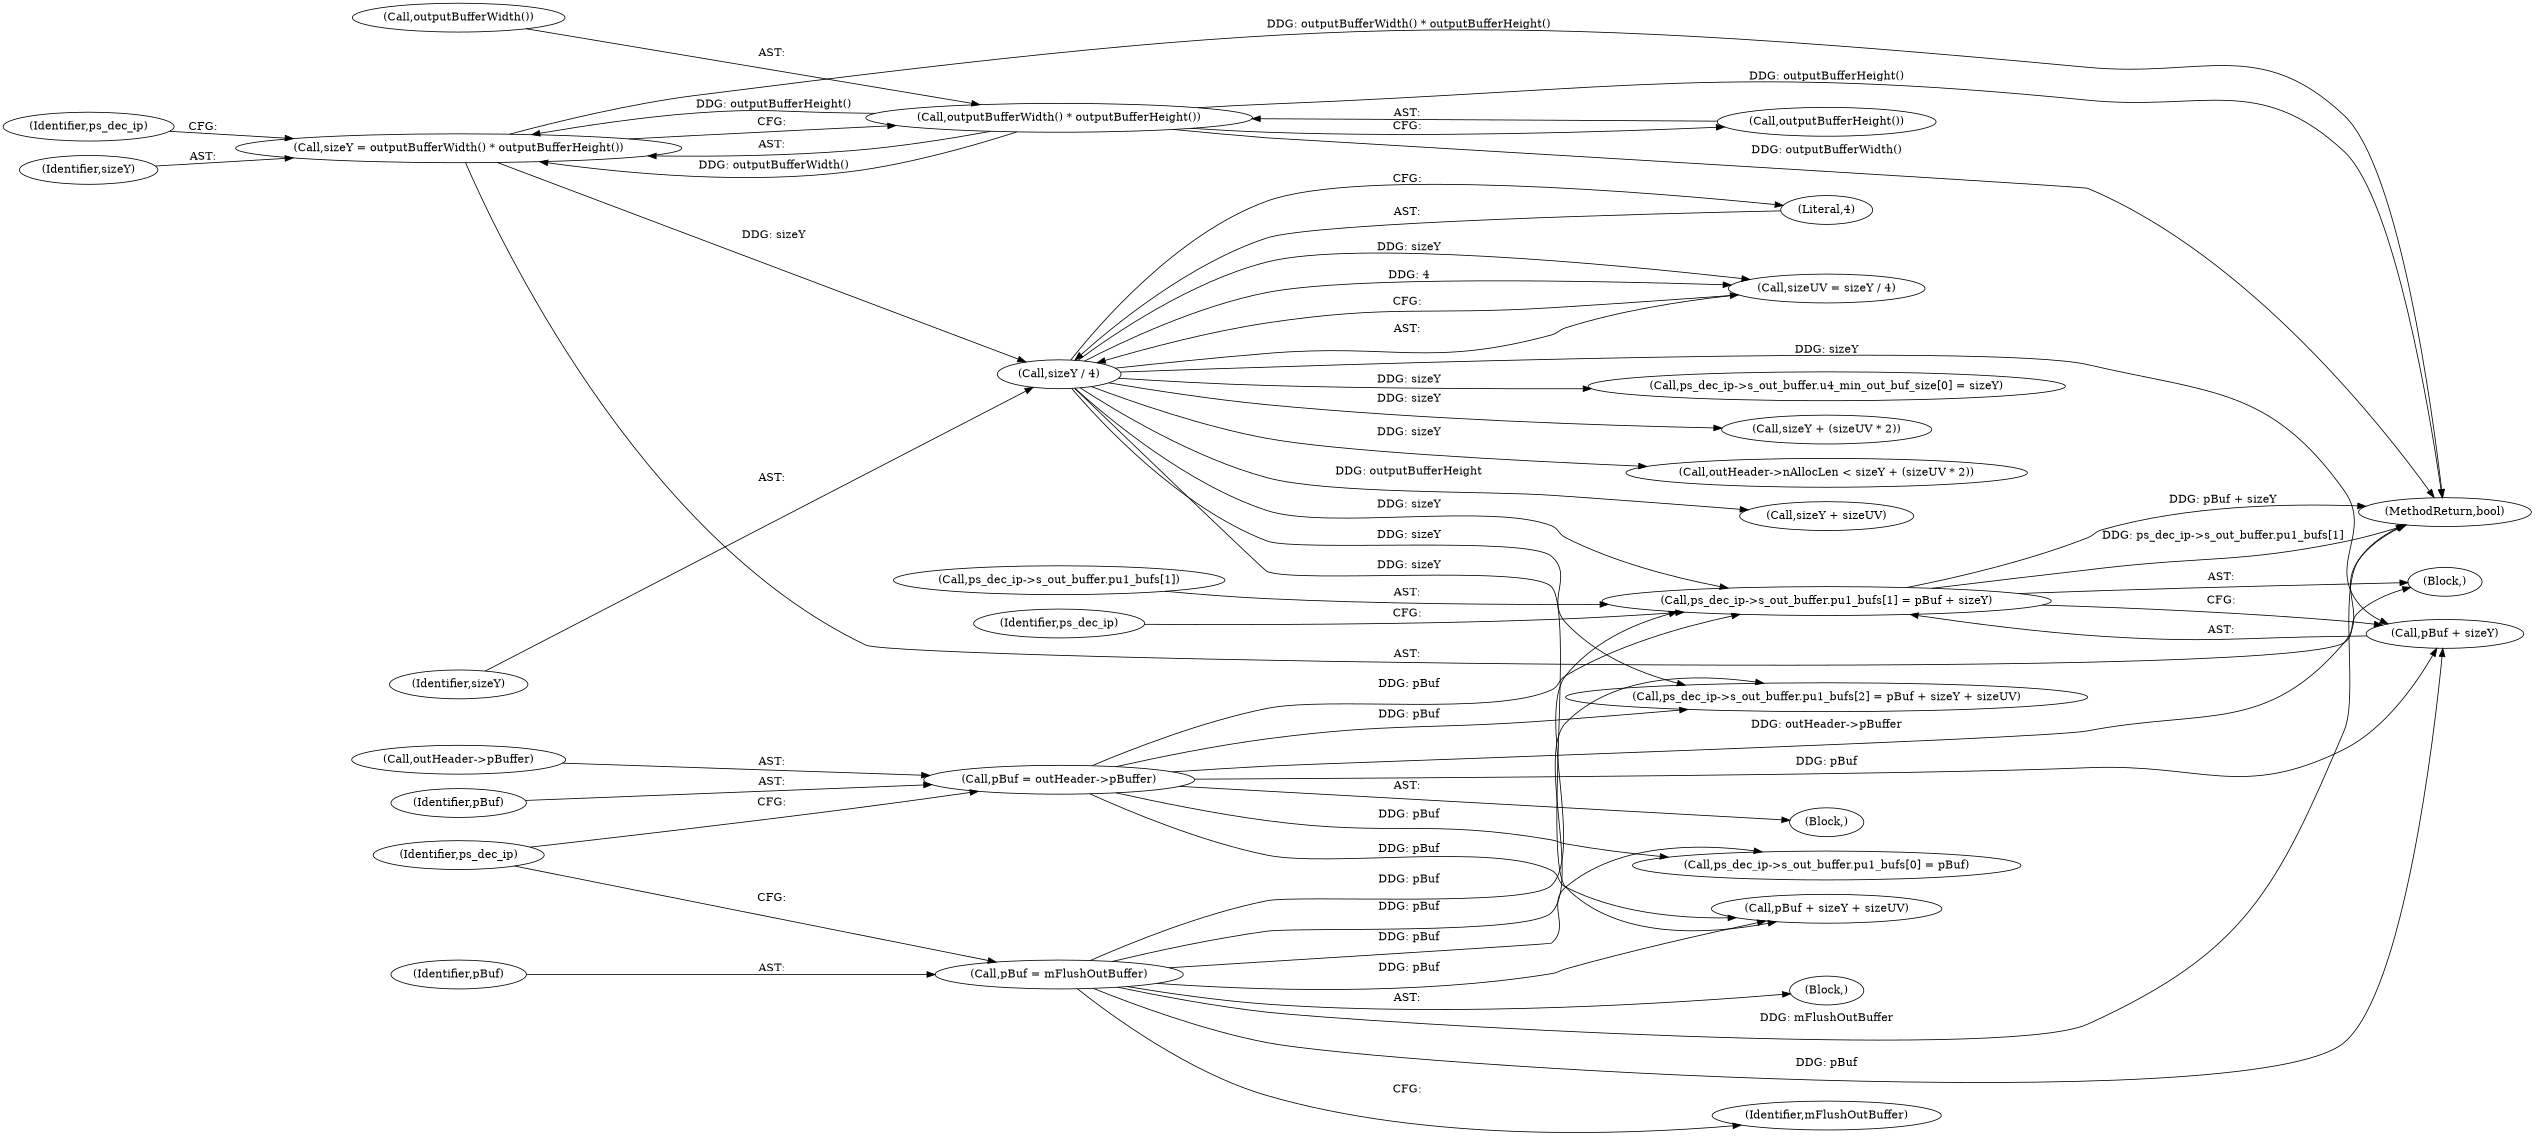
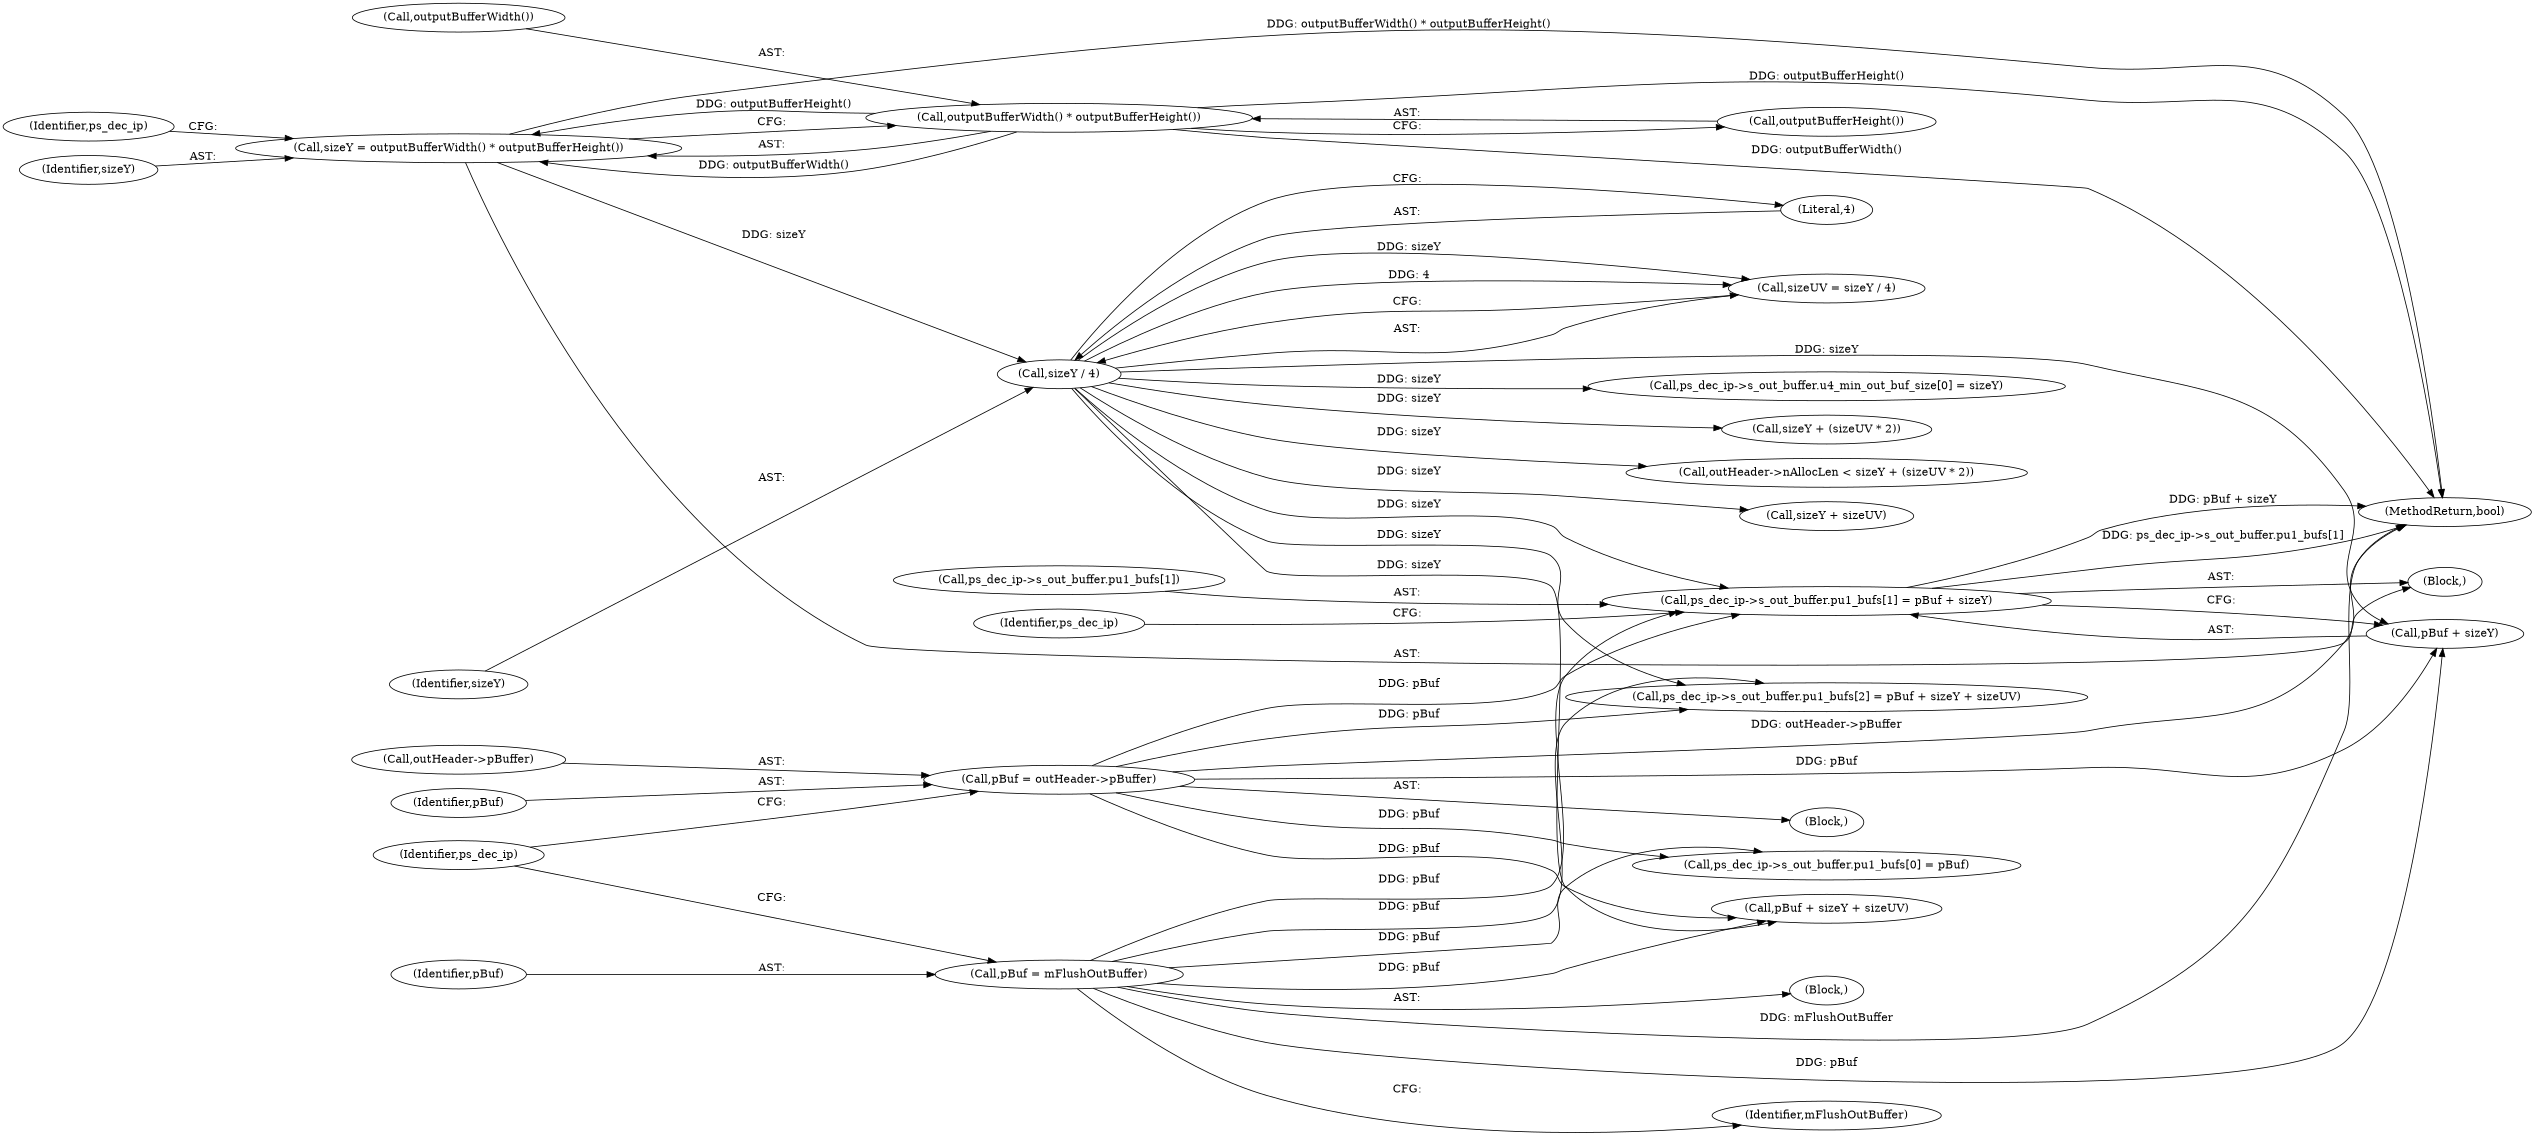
edge "(Call,sizeY / 4)" -> "(Call,sizeY + sizeUV)": label "DDG: outputBufferHeight" -> "DDG: sizeY"
